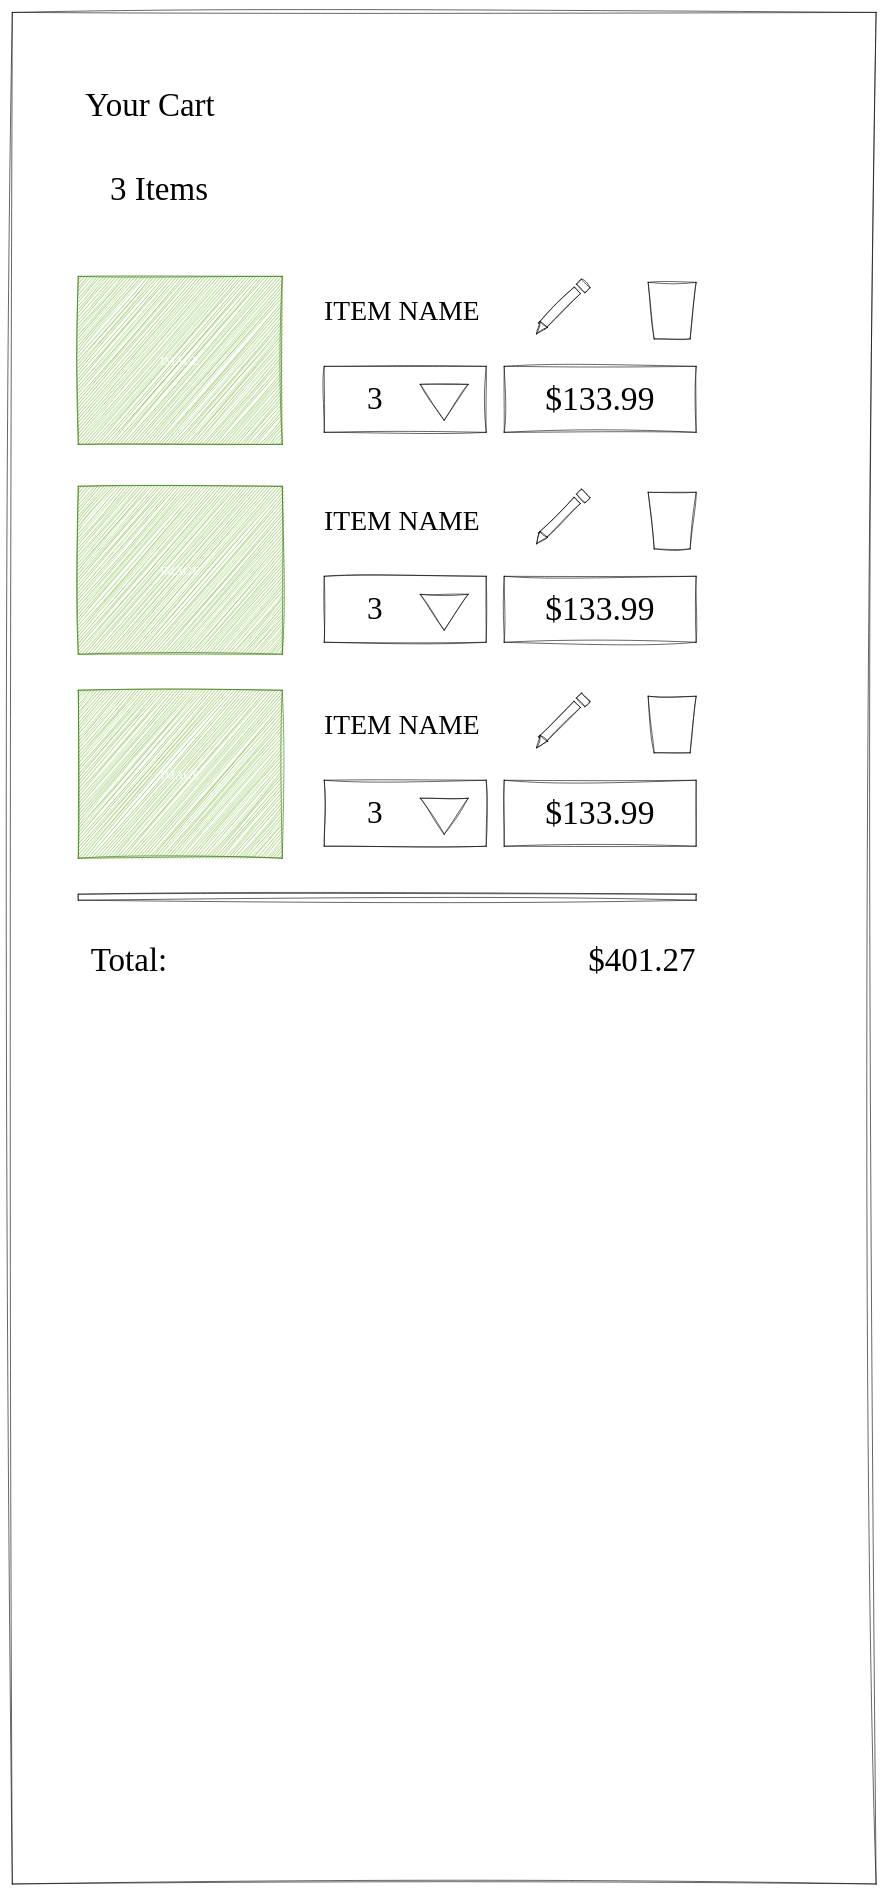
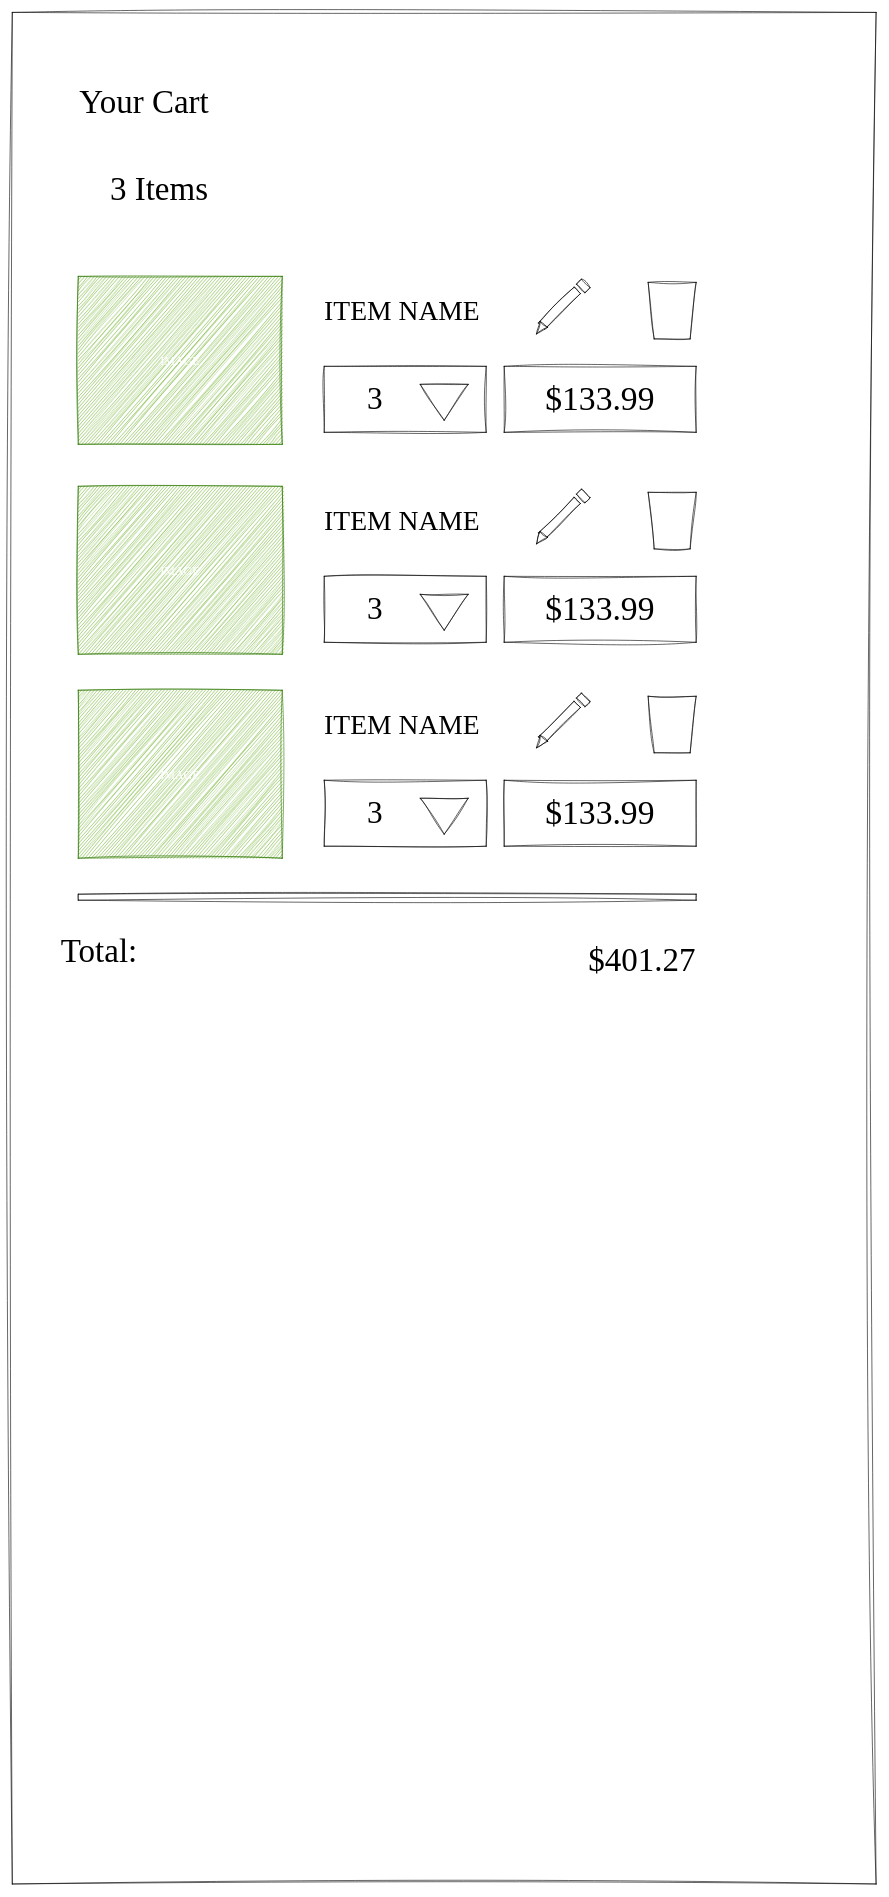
node "Your Cart": moved (150, 105) -> (144, 102)
node "Total:": moved (129, 960) -> (99, 951)
